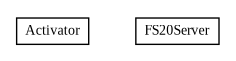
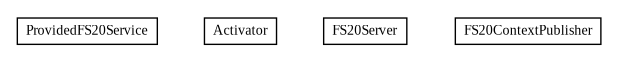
node "ProvidedFS20Service": added
node "FS20ContextPublisher": added
